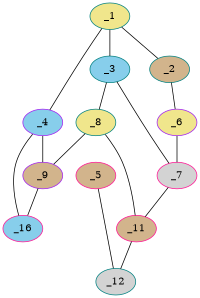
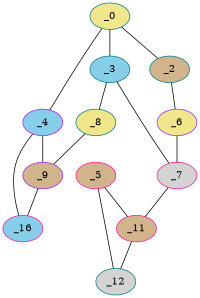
node "_1": label "_1" -> "_0"
edge "_8" -- "_11": now "_5" -- "_11"
